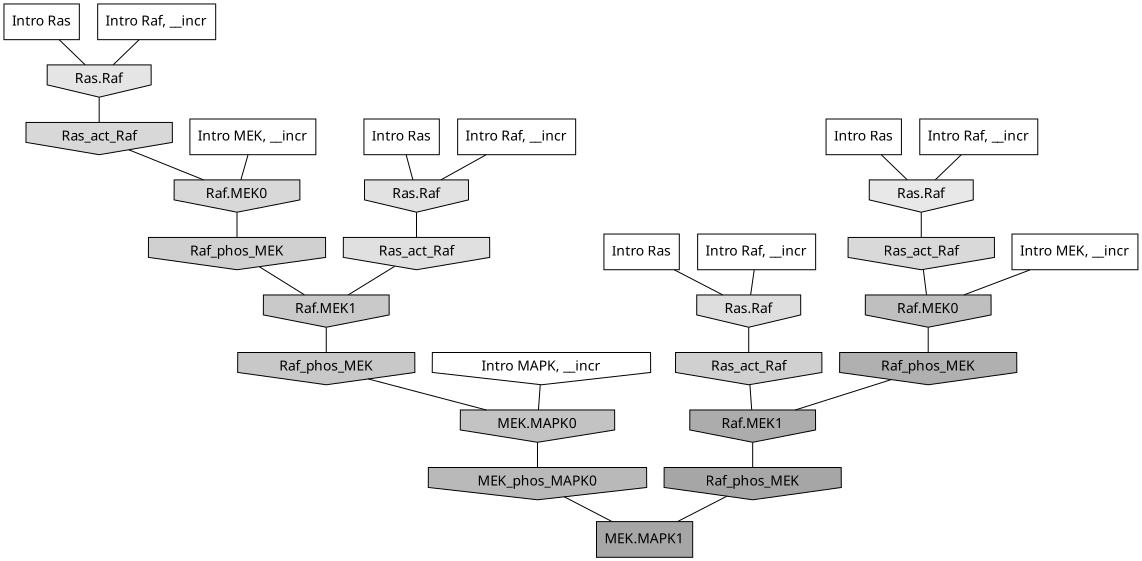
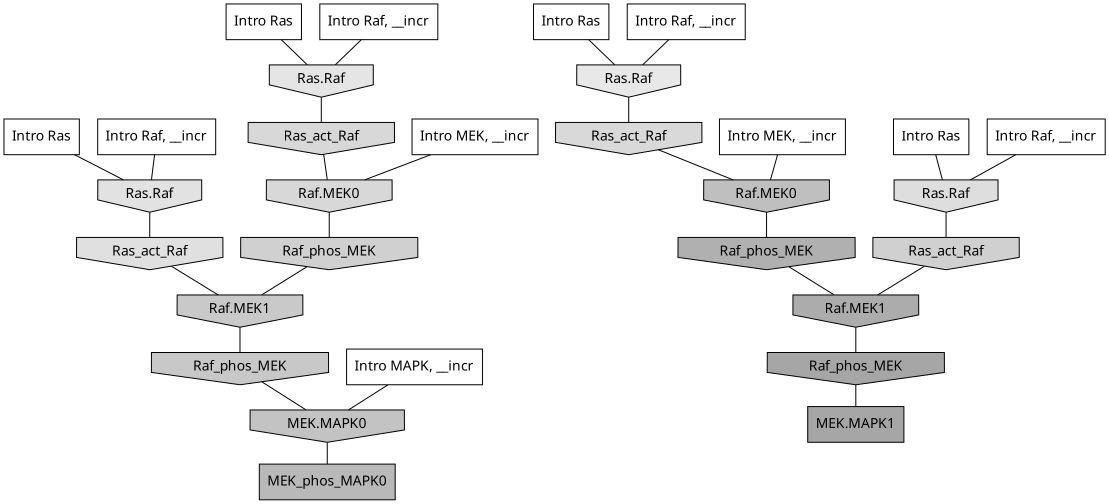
node "Intro MAPK, __incr": shape invhouse -> box
node "MEK_phos_MAPK0": shape invhouse -> box
edge "MEK_phos_MAPK0" -- "MEK.MAPK1": removed
